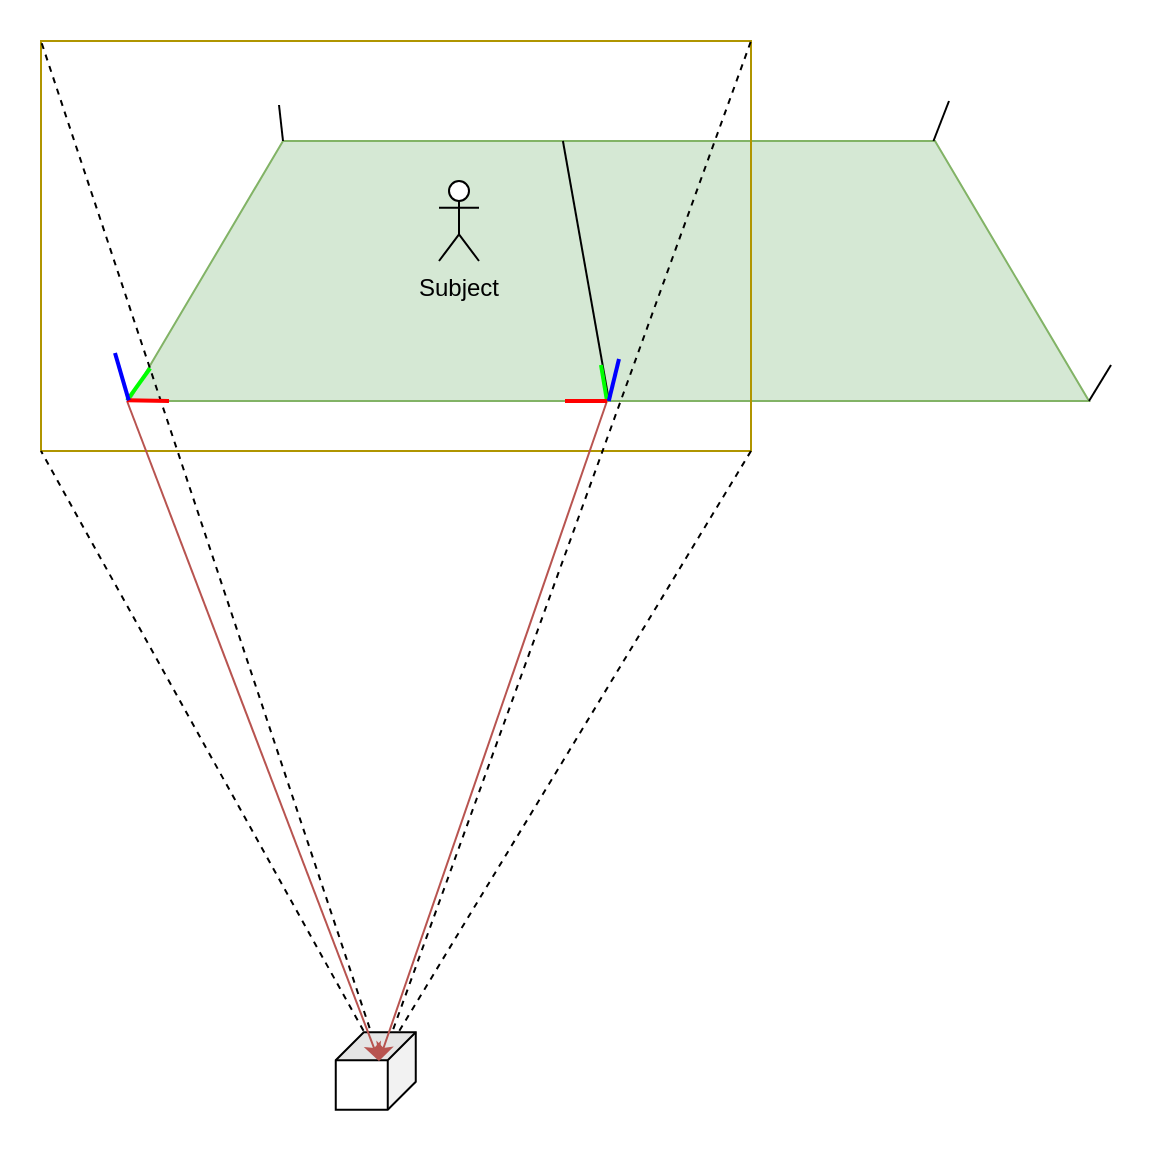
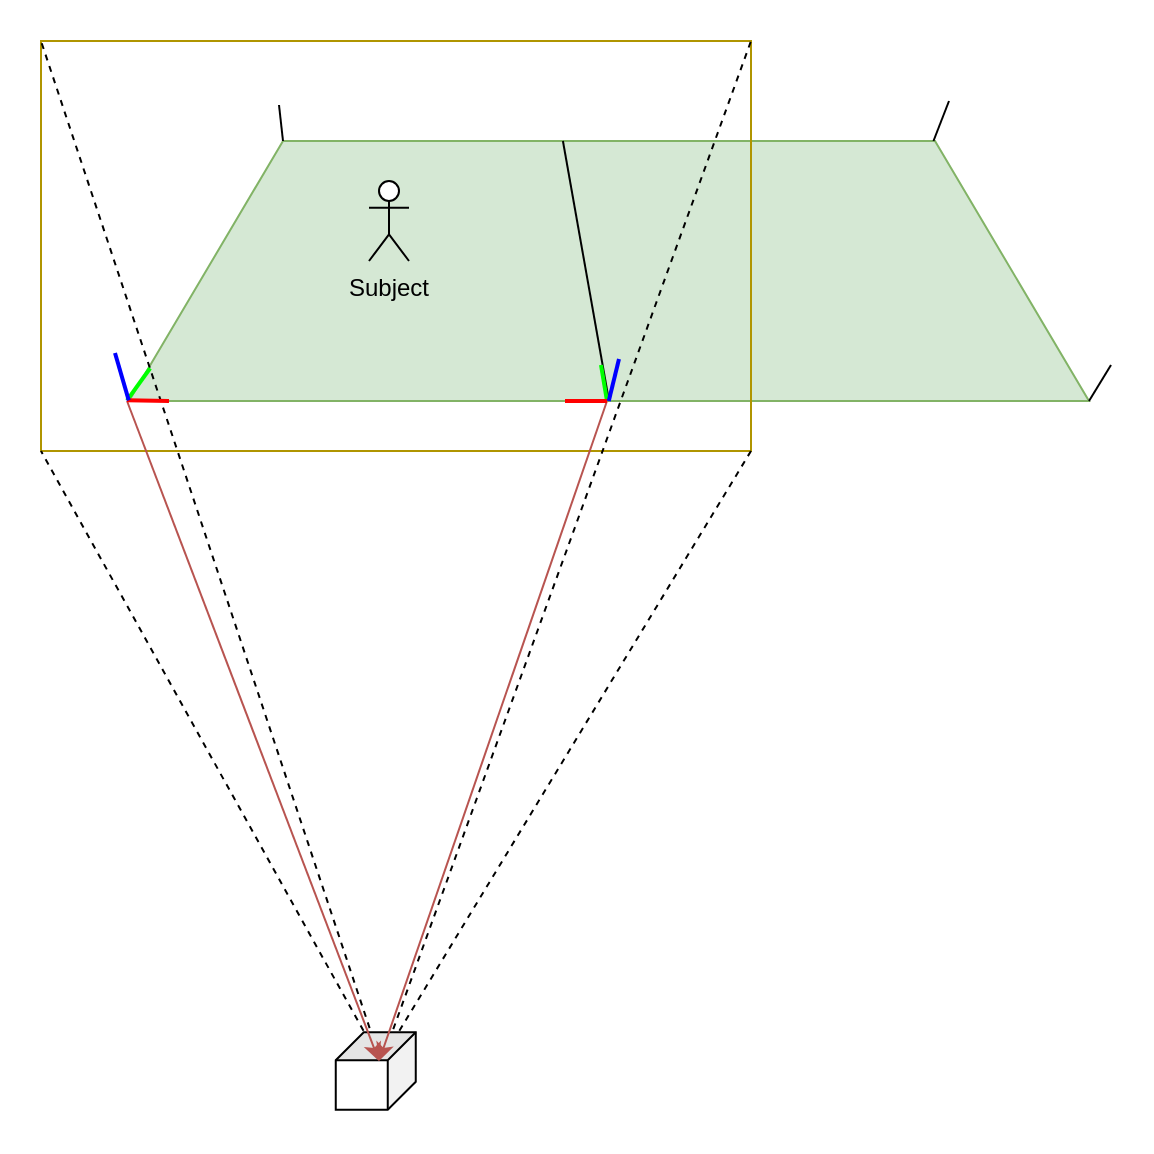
node "Subject": moved (459, 221) -> (389, 221)
